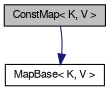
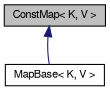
edge "ConstMap< K, V >" -> "MapBase< K, V >": reversed
